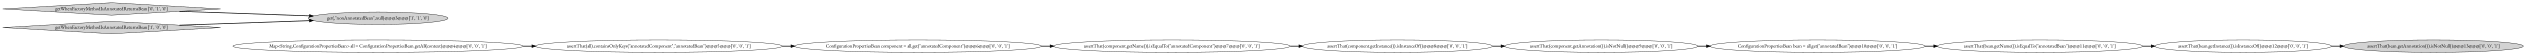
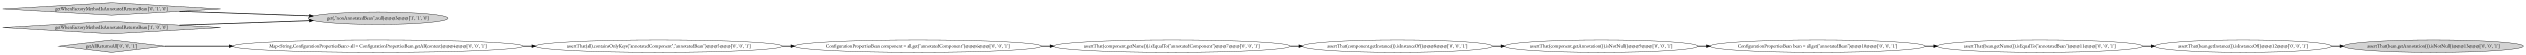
node "getAllReturnsAll['0', '0', '1']": added
